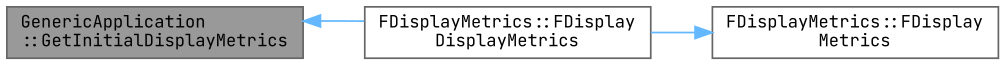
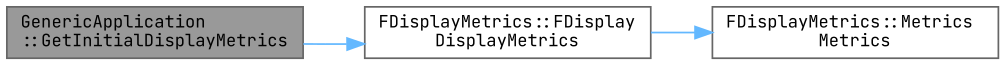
edge "FDisplayMetrics::FDisplay DisplayMetrics" -> "GenericApplication ::GetInitialDisplayMetrics": reversed
node "FDisplayMetrics::FDisplay Metrics": label "FDisplayMetrics::FDisplay Metrics" -> "FDisplayMetrics::Metrics Metrics"
